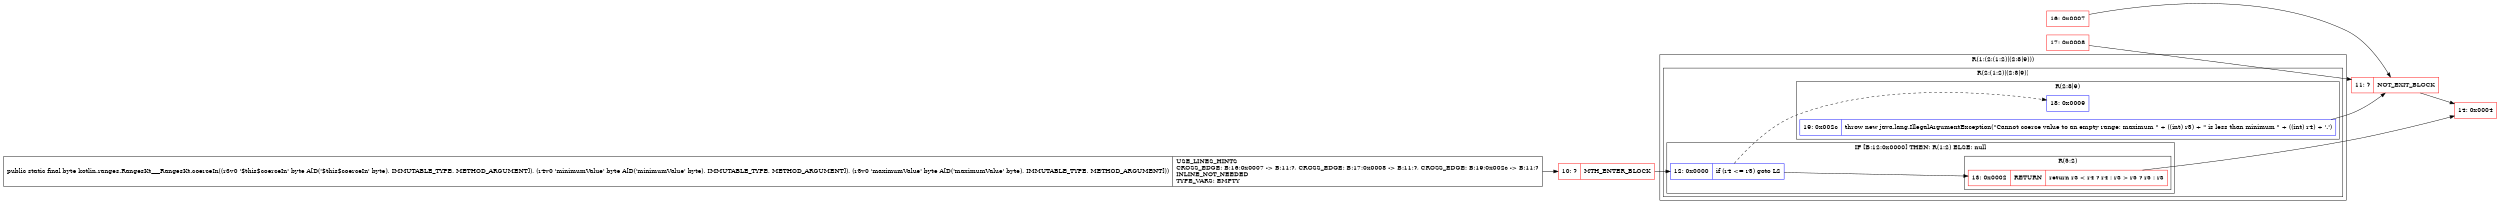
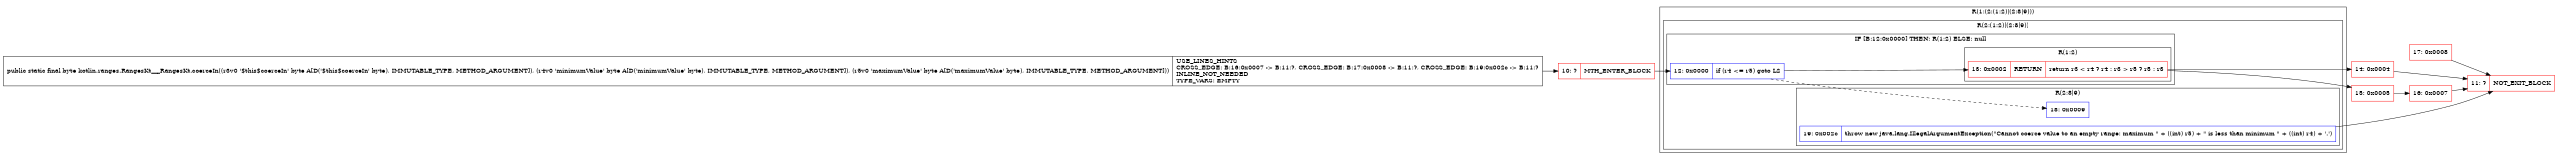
node "15: 0x0005": added
edge "11: ?" -> "14: 0x0004": reversed
cluster "R(5:2)": label "R(5:2)" -> "R(1:2)"
